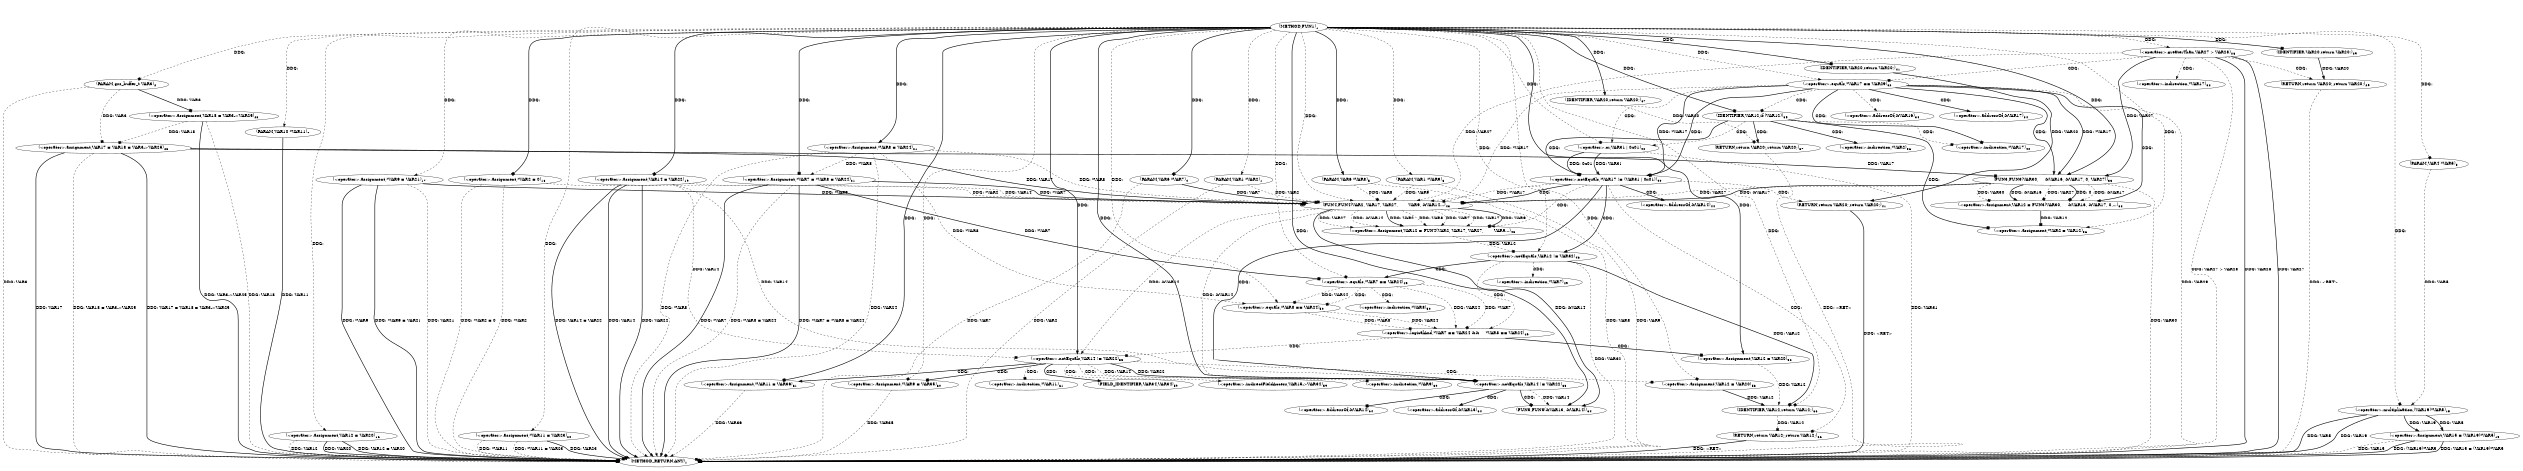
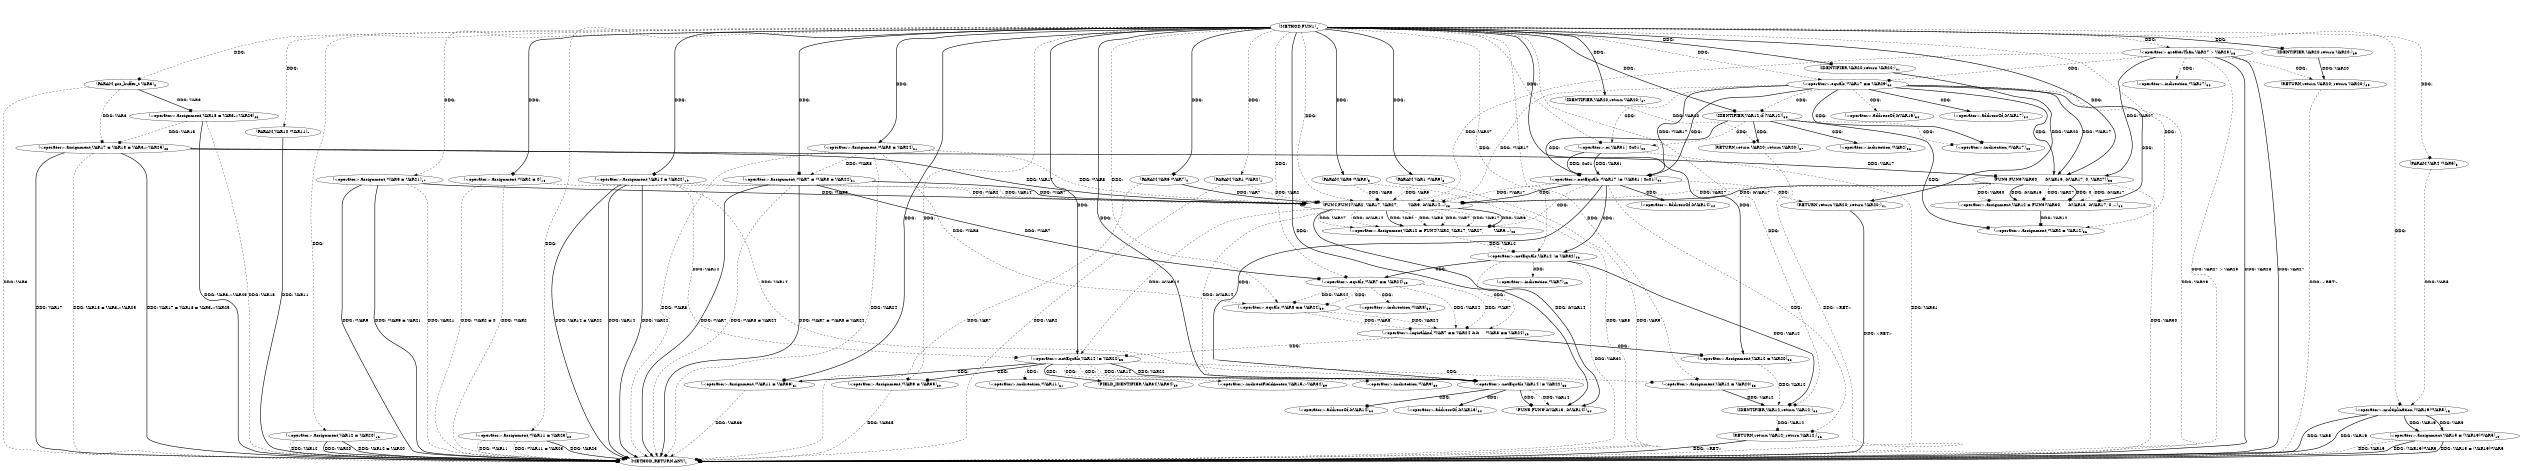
edge "(METHOD,FUN1)" -> "(PARAM,VAR1 *VAR9)": style dashed -> bold
